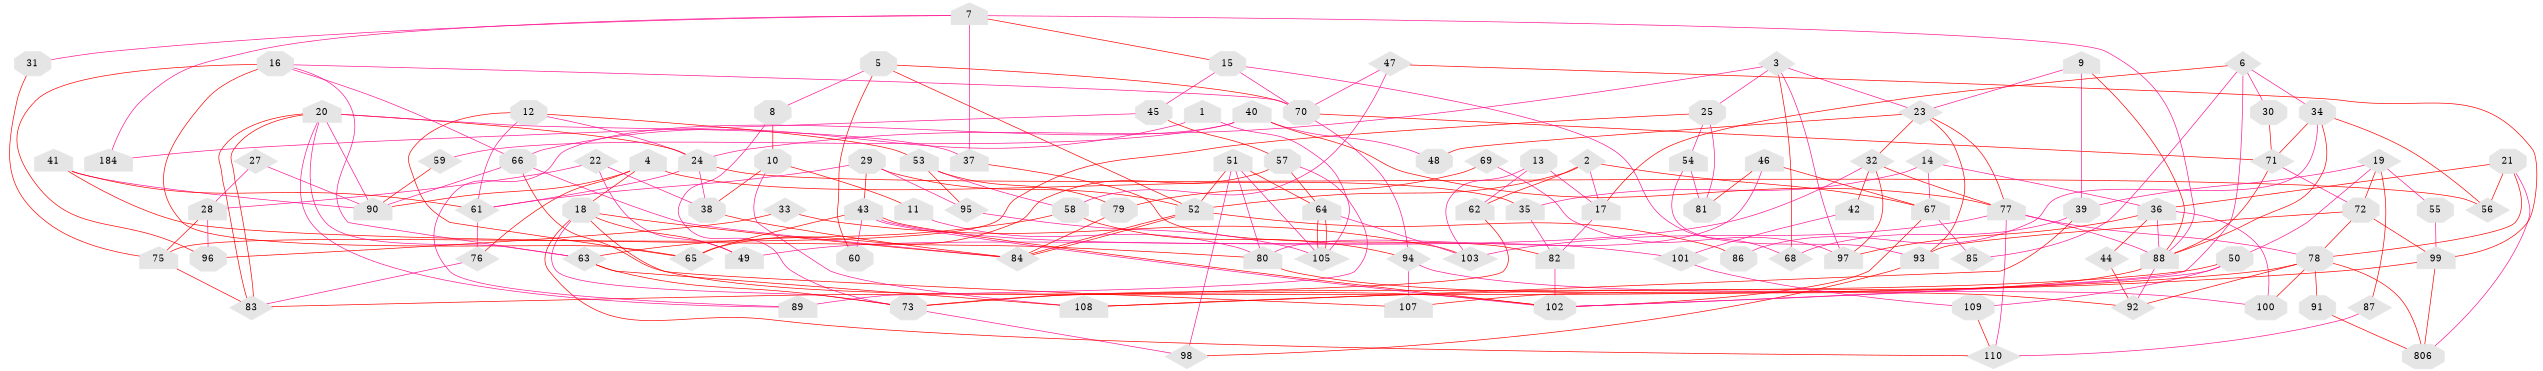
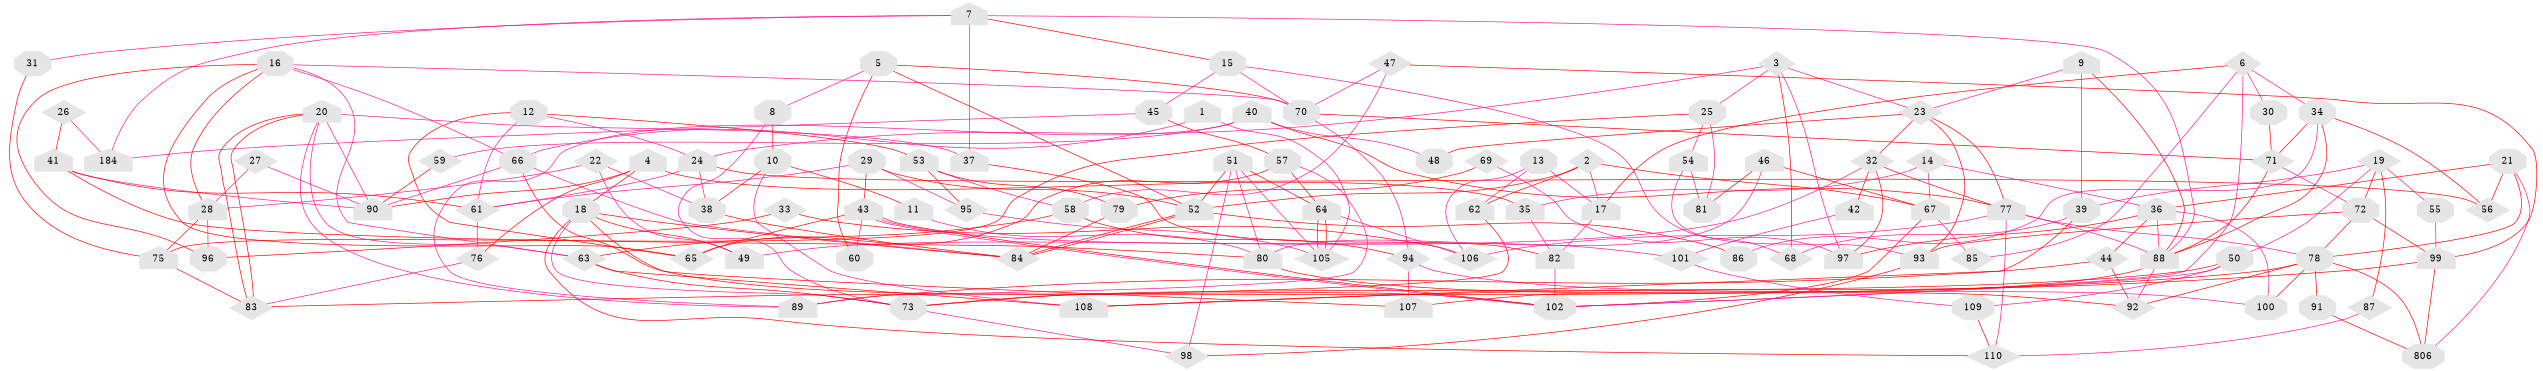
node "26": added
edge "16" -- "28": added
edge "20" -- "24": removed
node "103": label "103" -> "106"
edge "44" -- "89": added
